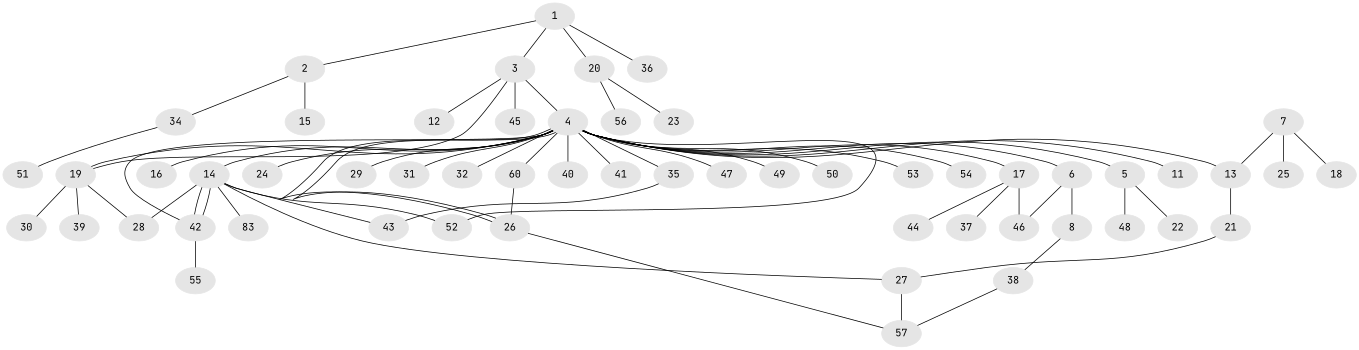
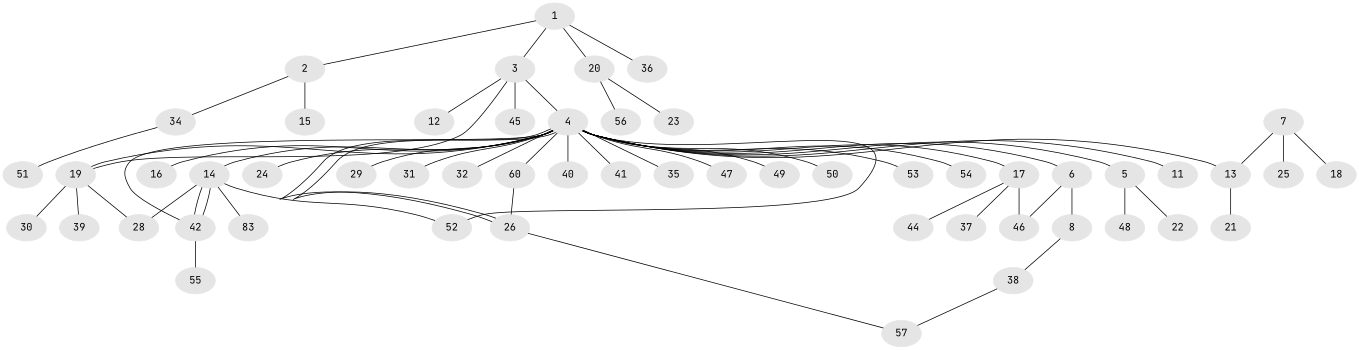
node "43": removed
node "27": removed
